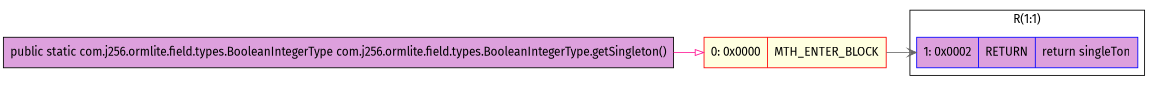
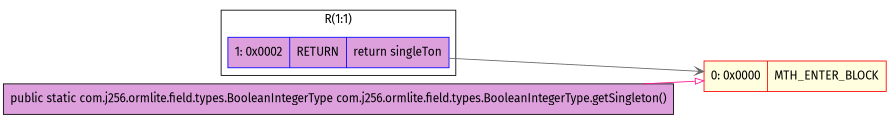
edge "0: 0x0000" -> "1: 0x0002": reversed
